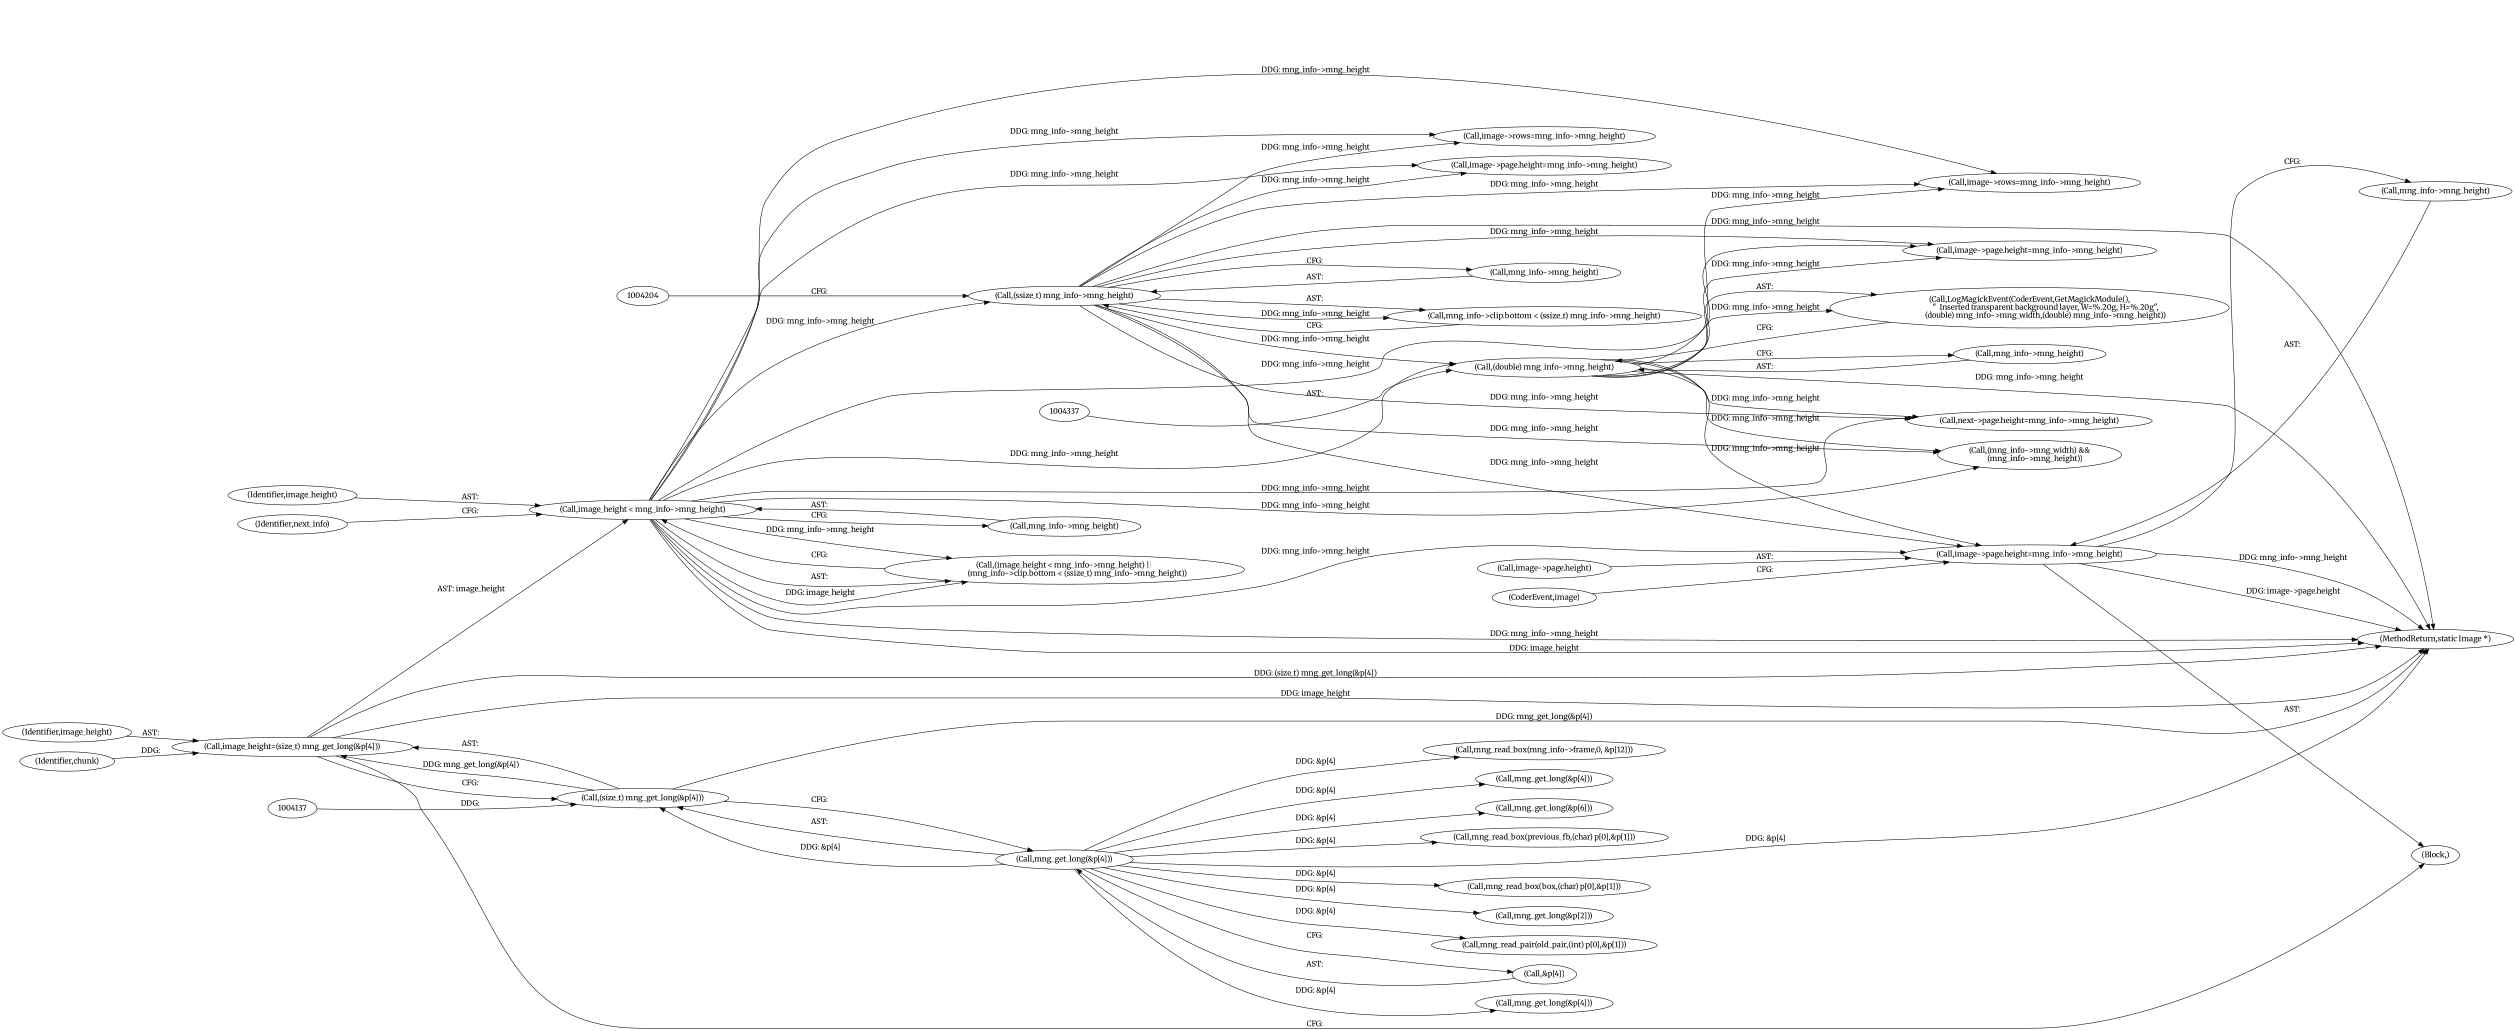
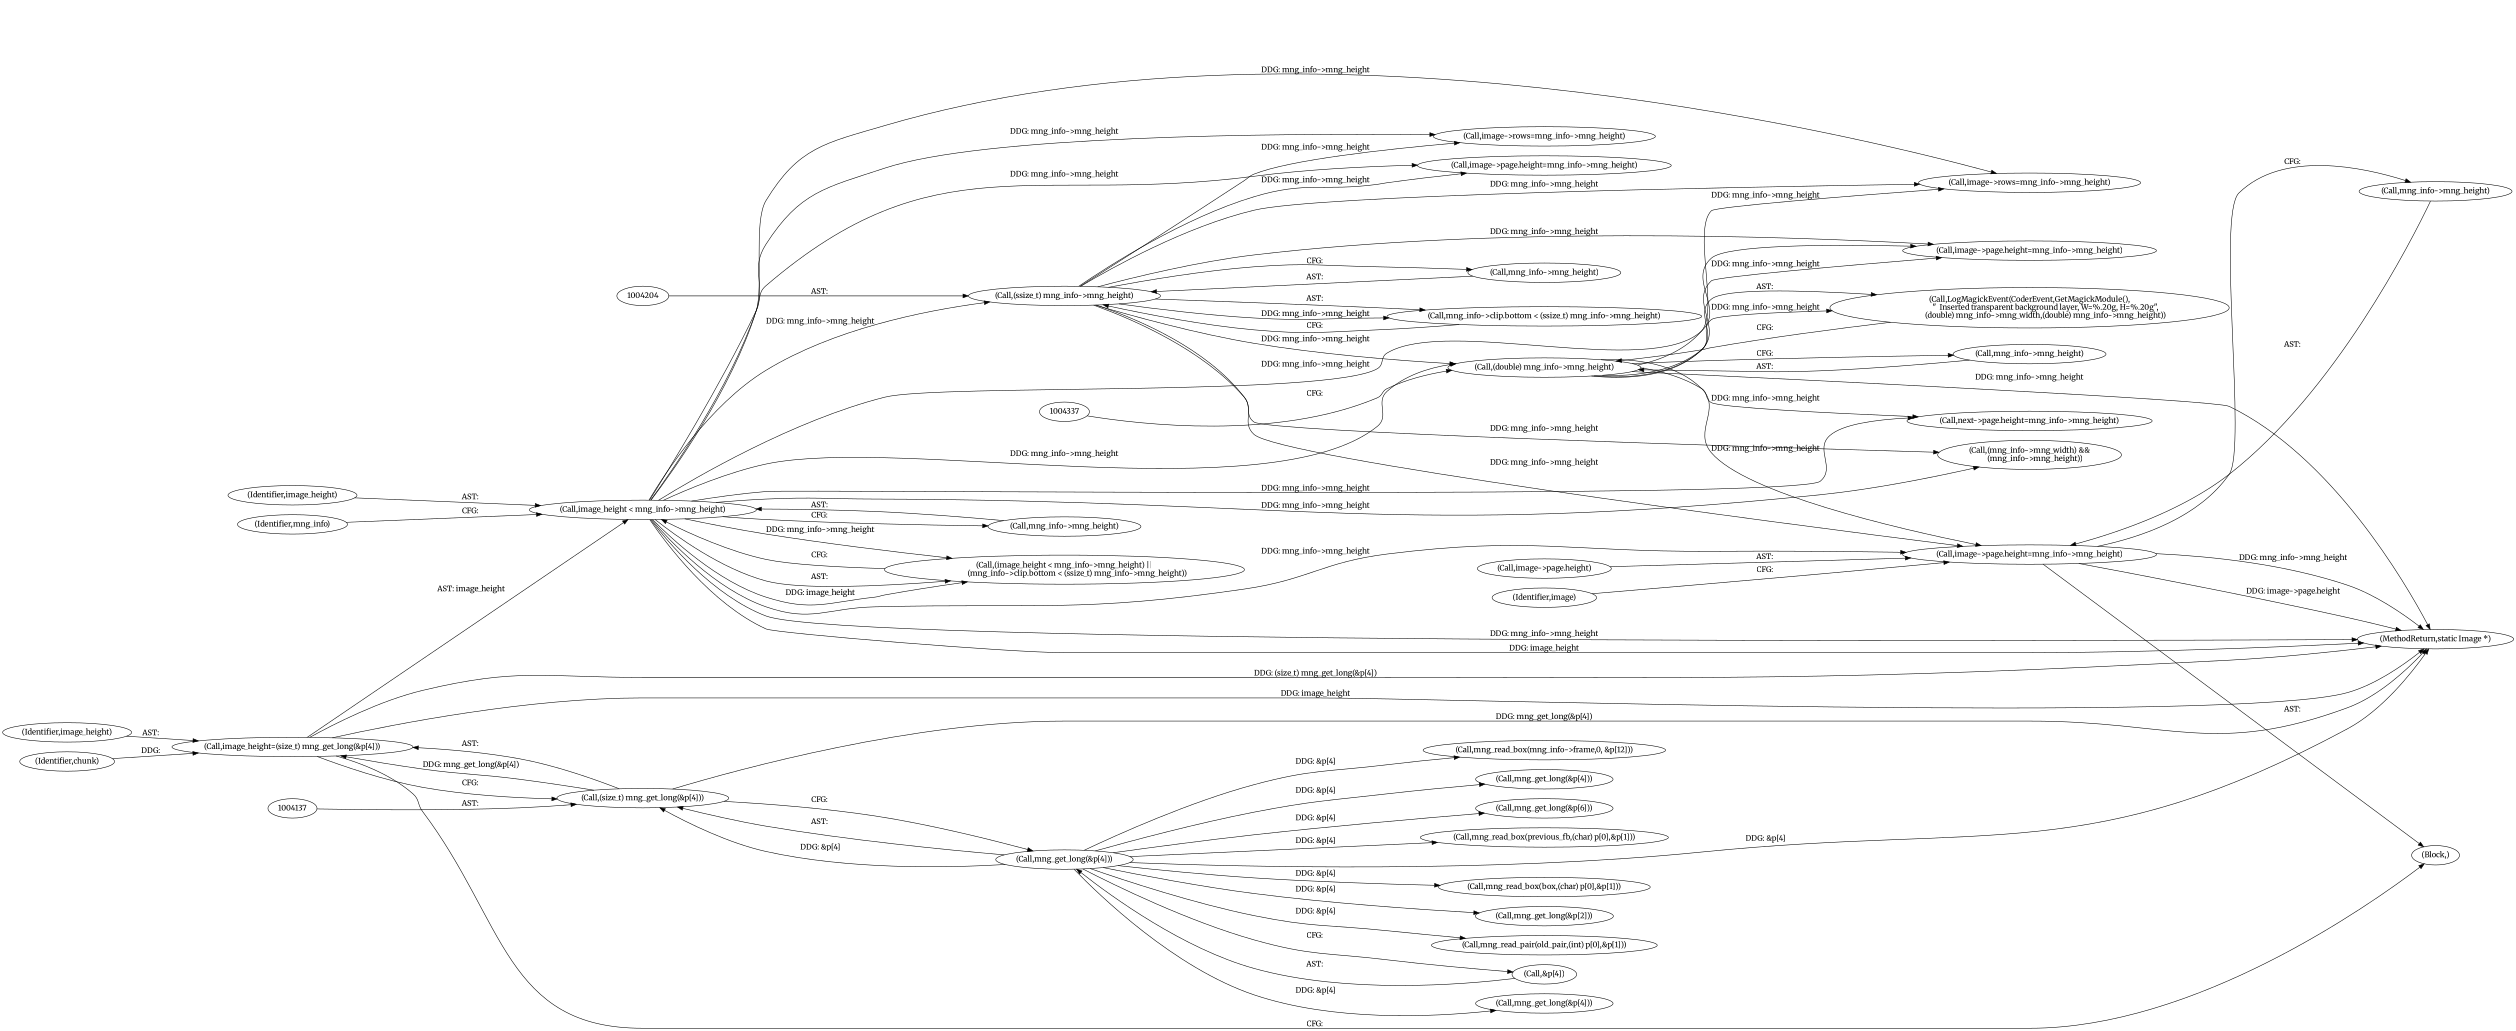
edge "(Call,(ssize_t) mng_info->mng_height)" -> "(MethodReturn,static Image *)": removed, label "DDG: mng_info->mng_height"
edge "1004204" -> "(Call,(ssize_t) mng_info->mng_height)": label "CFG: " -> "AST: "
edge "1004337" -> "(Call,(double) mng_info->mng_height)": label "AST: " -> "CFG: "
edge "(Call,(ssize_t) mng_info->mng_height)" -> "(Call,next->page.height=mng_info->mng_height)": removed, label "DDG: mng_info->mng_height"
edge "(Call,(double) mng_info->mng_height)" -> "(Call,(mng_info->mng_width) && (mng_info->mng_height))": removed, label "DDG: mng_info->mng_height"
node "(Identifier,next_info)": label "(Identifier,next_info)" -> "(Identifier,mng_info)"
node "(CoderEvent,image)": label "(CoderEvent,image)" -> "(Identifier,image)"
edge "1004137" -> "(Call,(size_t) mng_get_long(&p[4]))": label "DDG: " -> "AST: "
